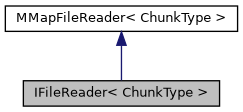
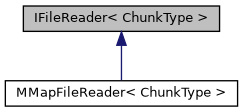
edge "IFileReader< ChunkType >" -> "MMapFileReader< ChunkType >": reversed
